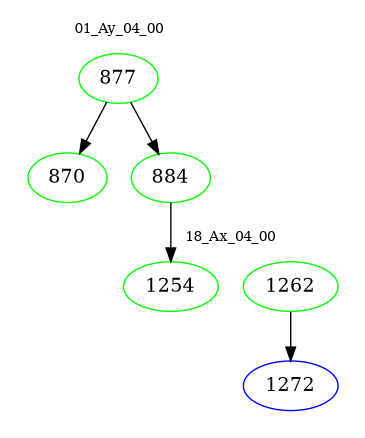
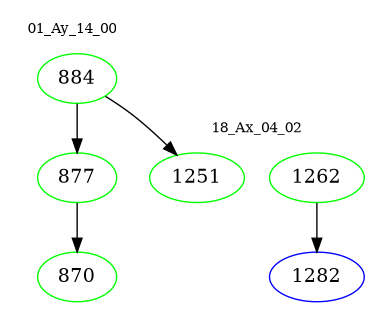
cluster "01_Ay_04_00": label "01_Ay_04_00" -> "01_Ay_14_00"
edge "877" -> "884": reversed
cluster "18_Ax_04_00": label "18_Ax_04_00" -> "18_Ax_04_02"
node "1254": label "1254" -> "1251"
node "1272": label "1272" -> "1282"
